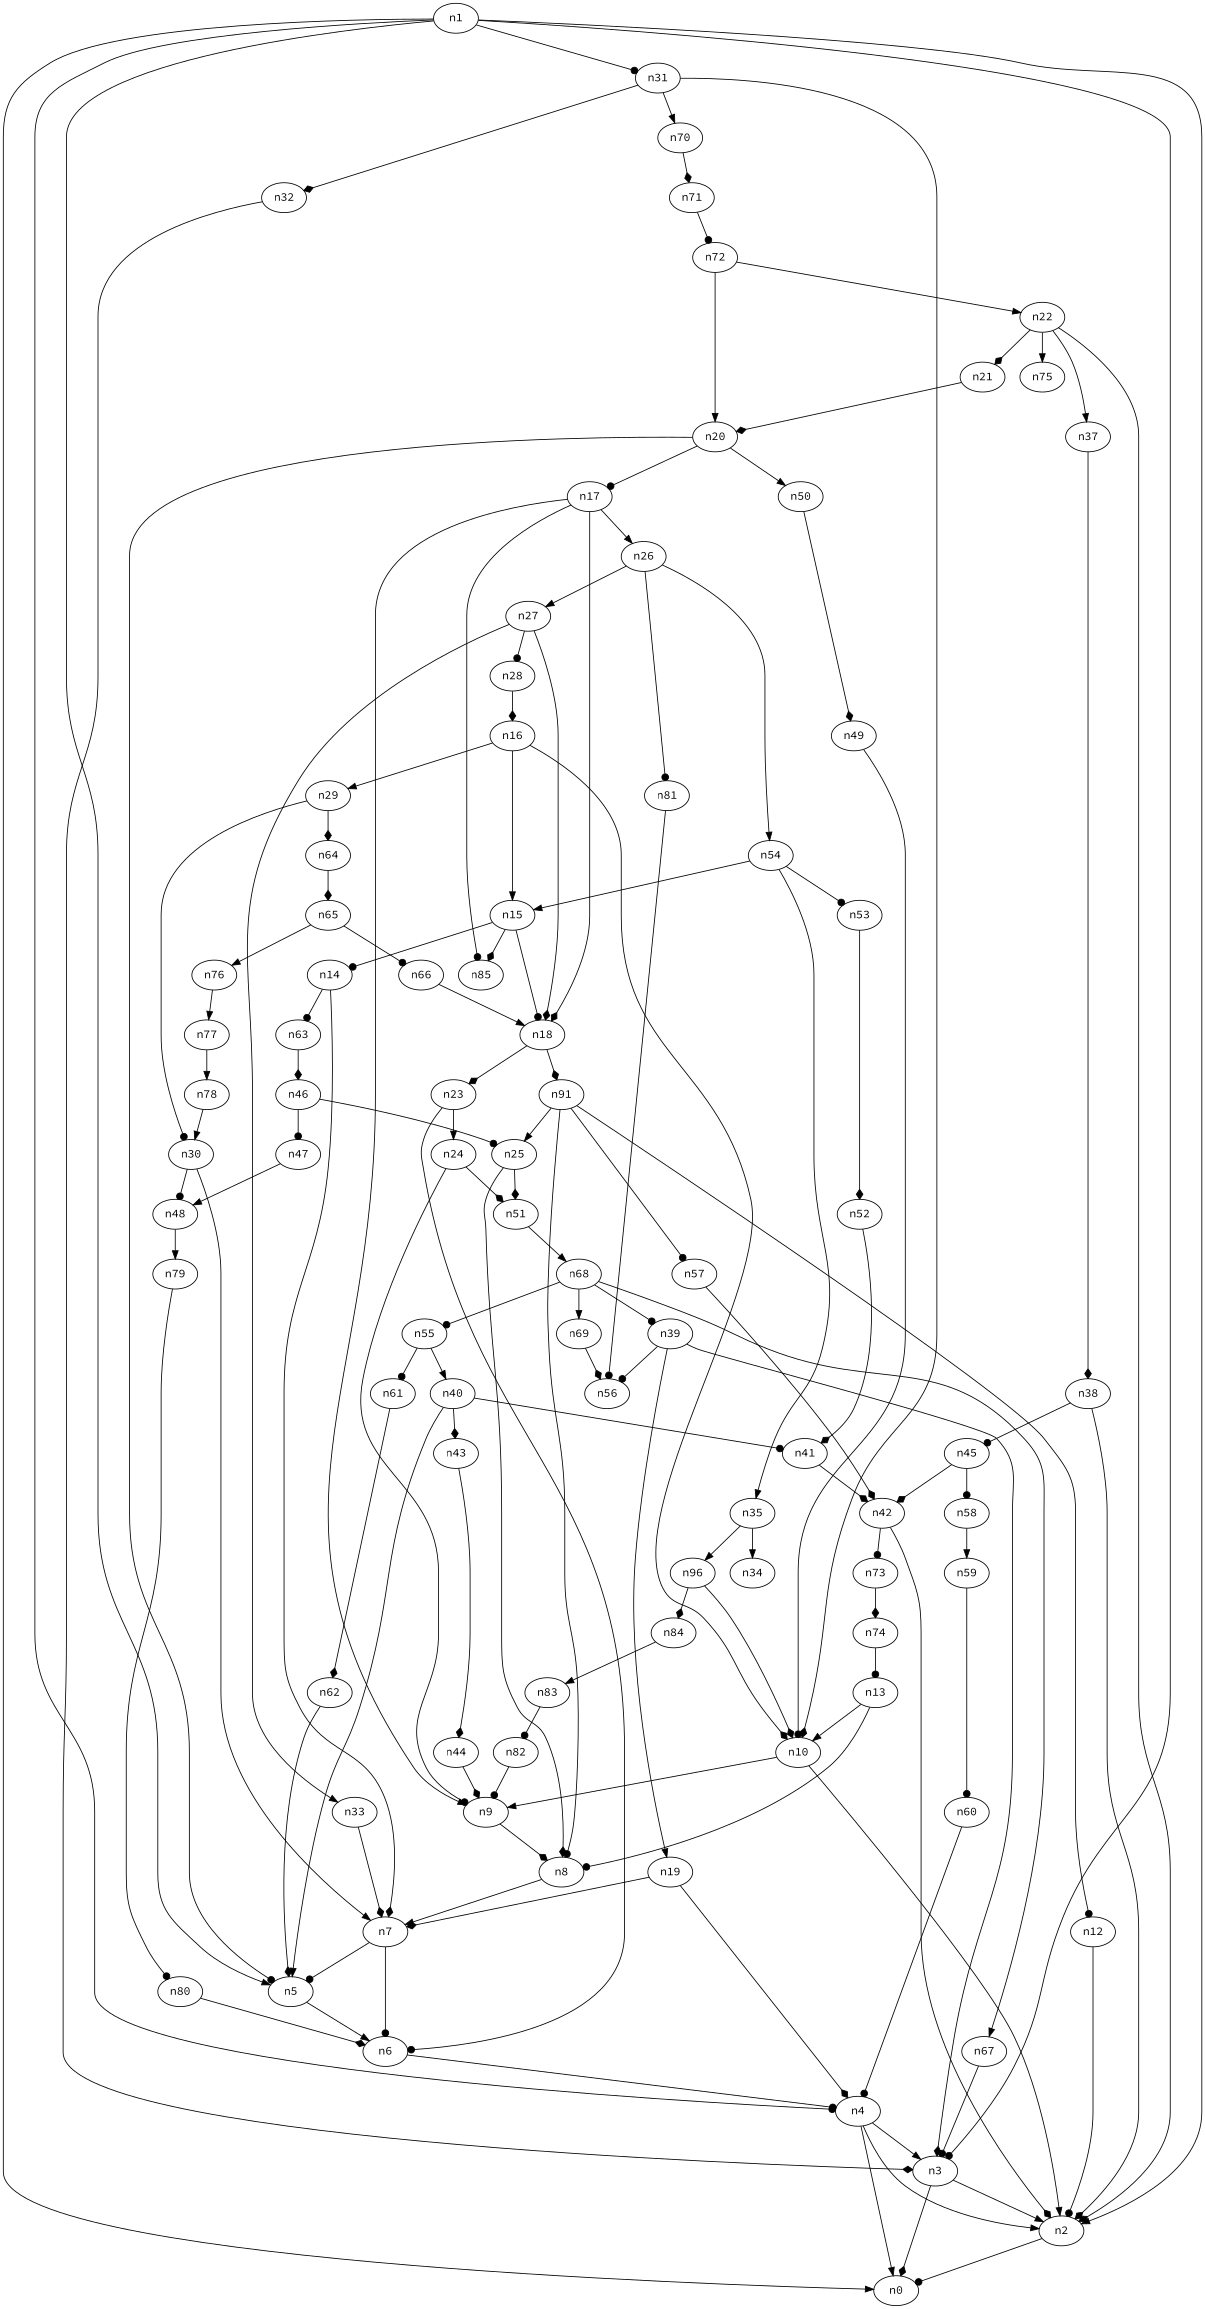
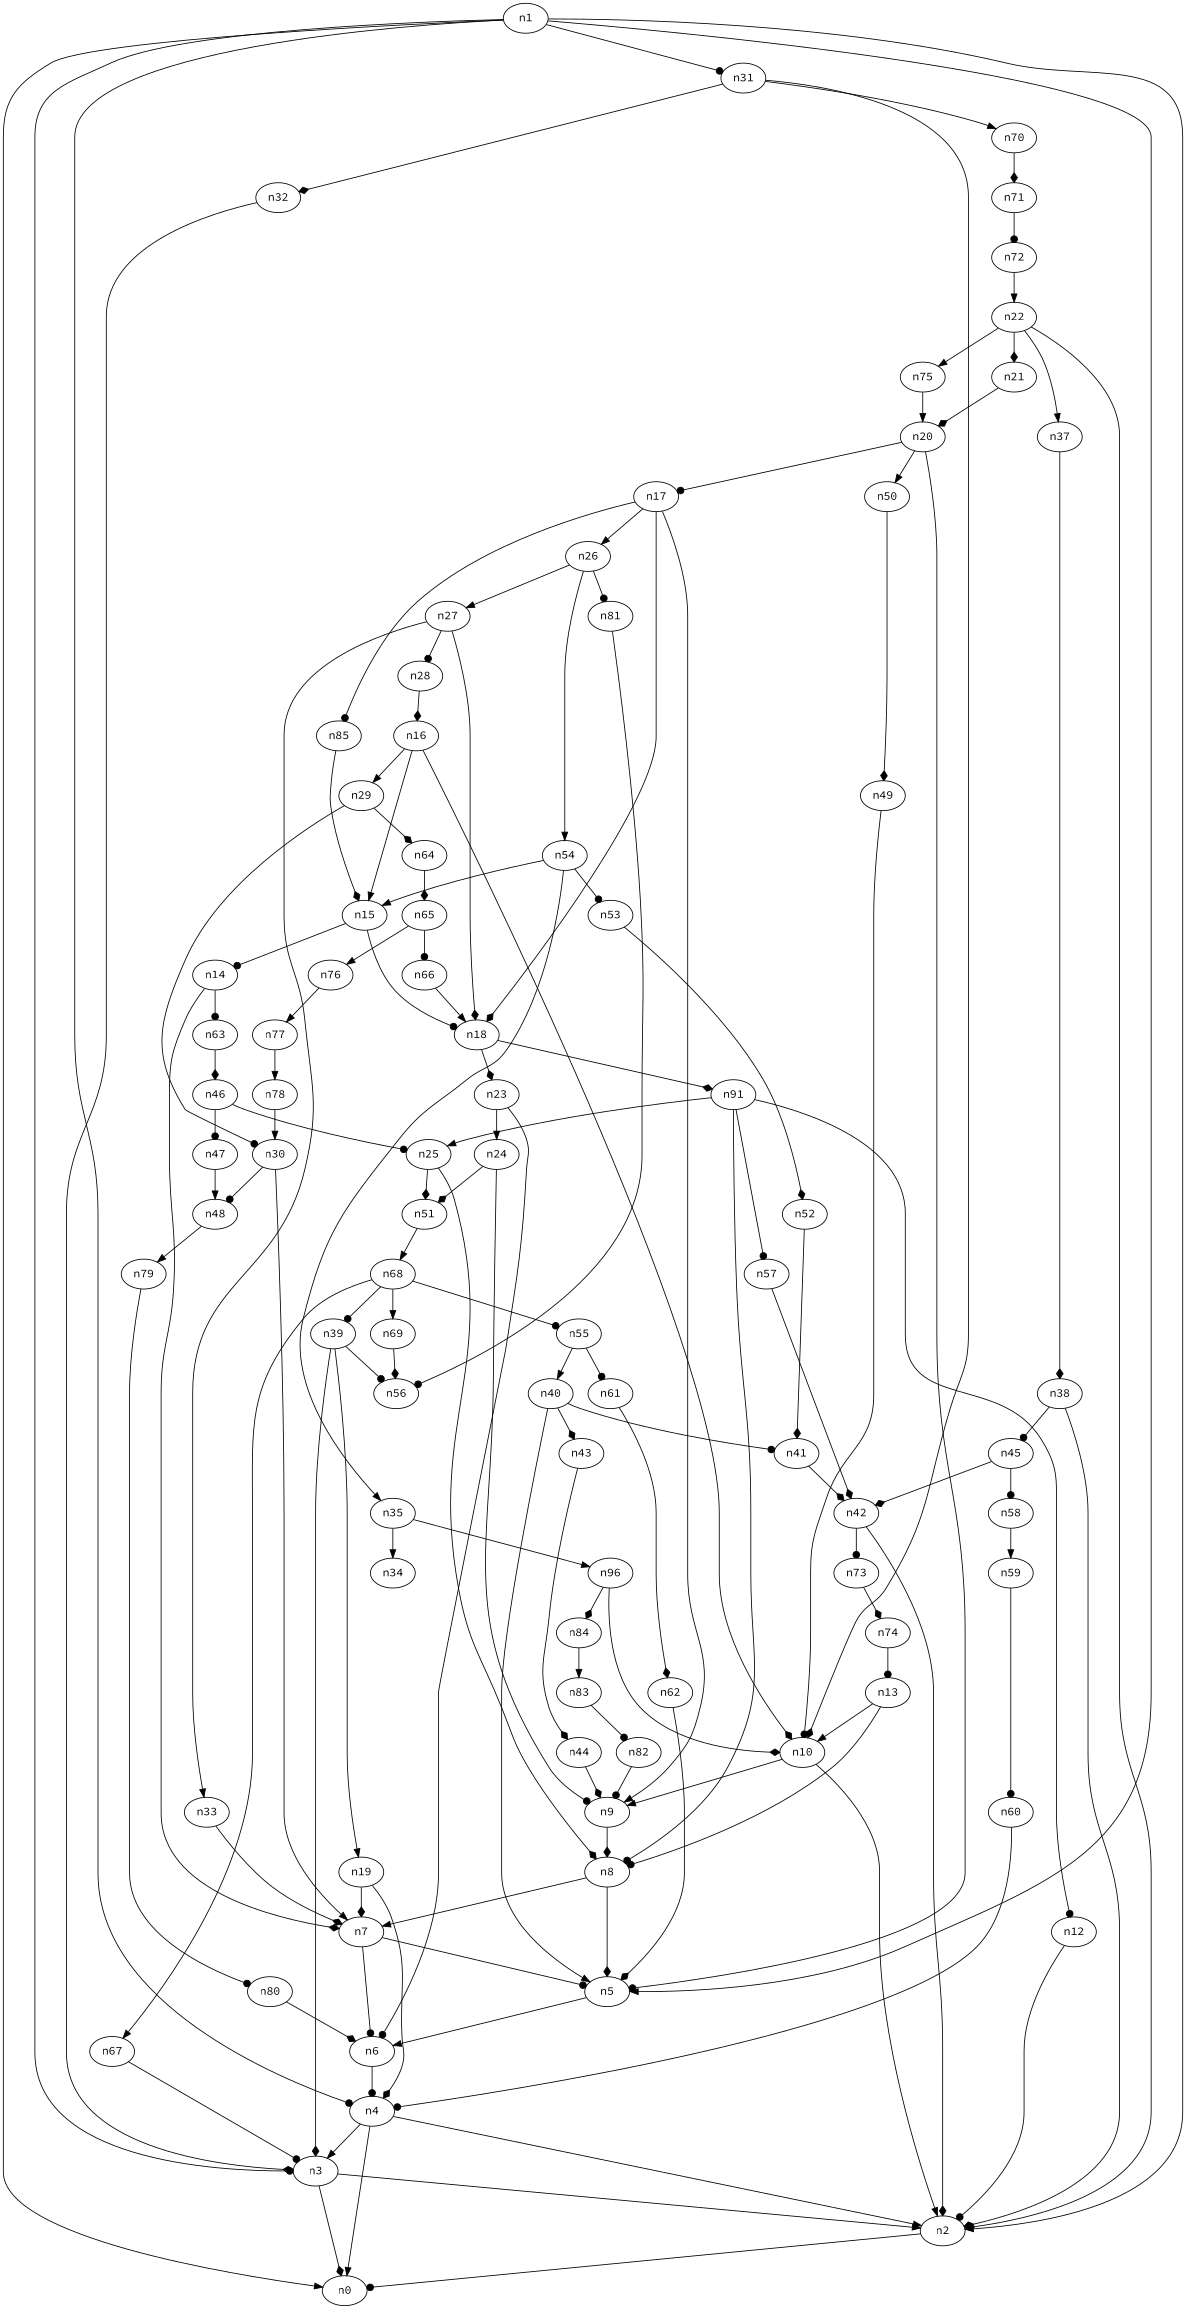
edge "n72" -> "n20": now "n75" -> "n20"
edge "n15" -> "n85": reversed
edge "n8" -> "n5": added
